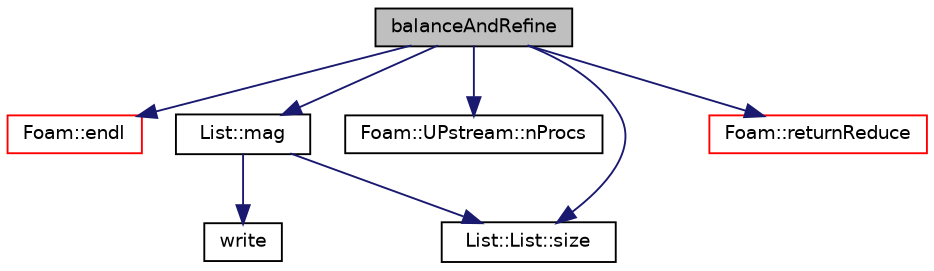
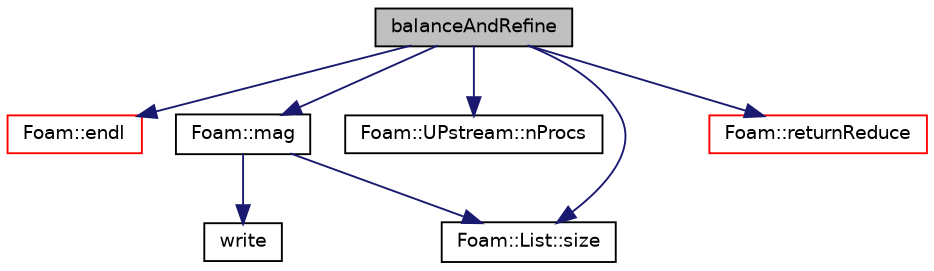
node "List::mag": label "List::mag" -> "Foam::mag"
node "List::List::size": label "List::List::size" -> "Foam::List::size"
